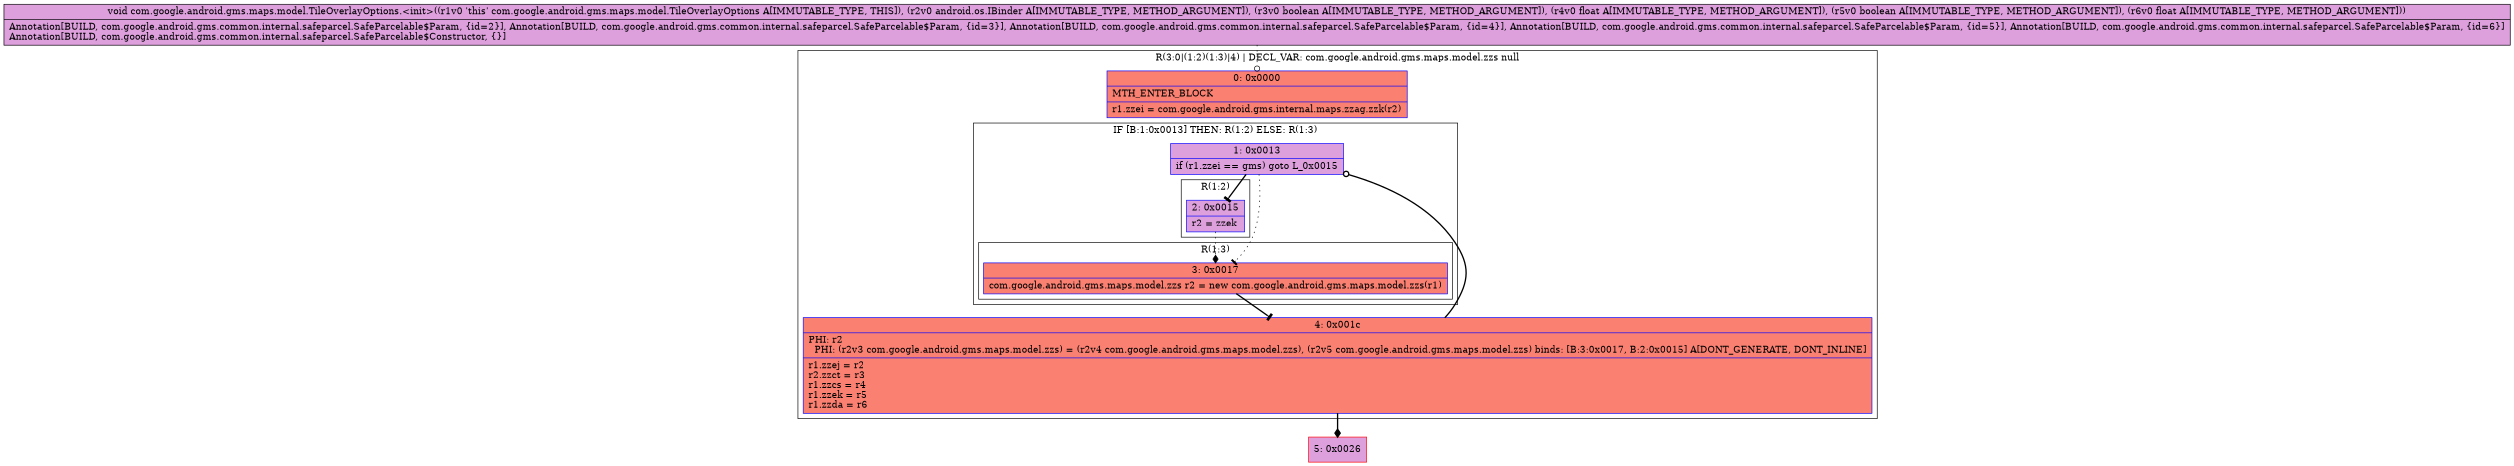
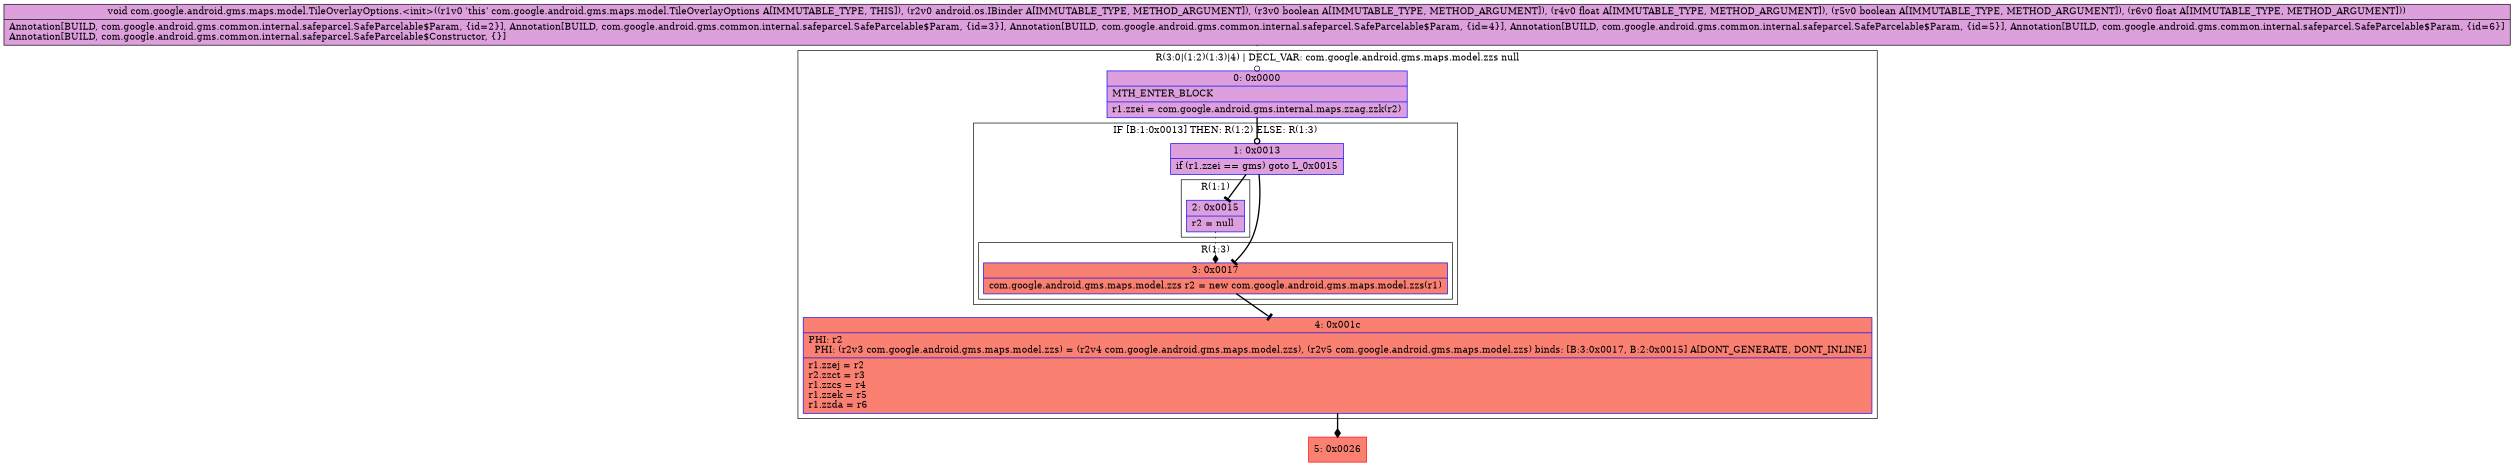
node "0: 0x0000": fillcolor salmon -> plum
cluster "R(1:2)": label "R(1:2)" -> "R(1:1)"
edge "1: 0x0013" -> "3: 0x0017": style dotted -> bold
node "2: 0x0015": text "r2 = zzek" -> "r2 = null"
edge "4: 0x001c" -> "1: 0x0013": now "0: 0x0000" -> "1: 0x0013"
node "5: 0x0026": fillcolor plum -> salmon
